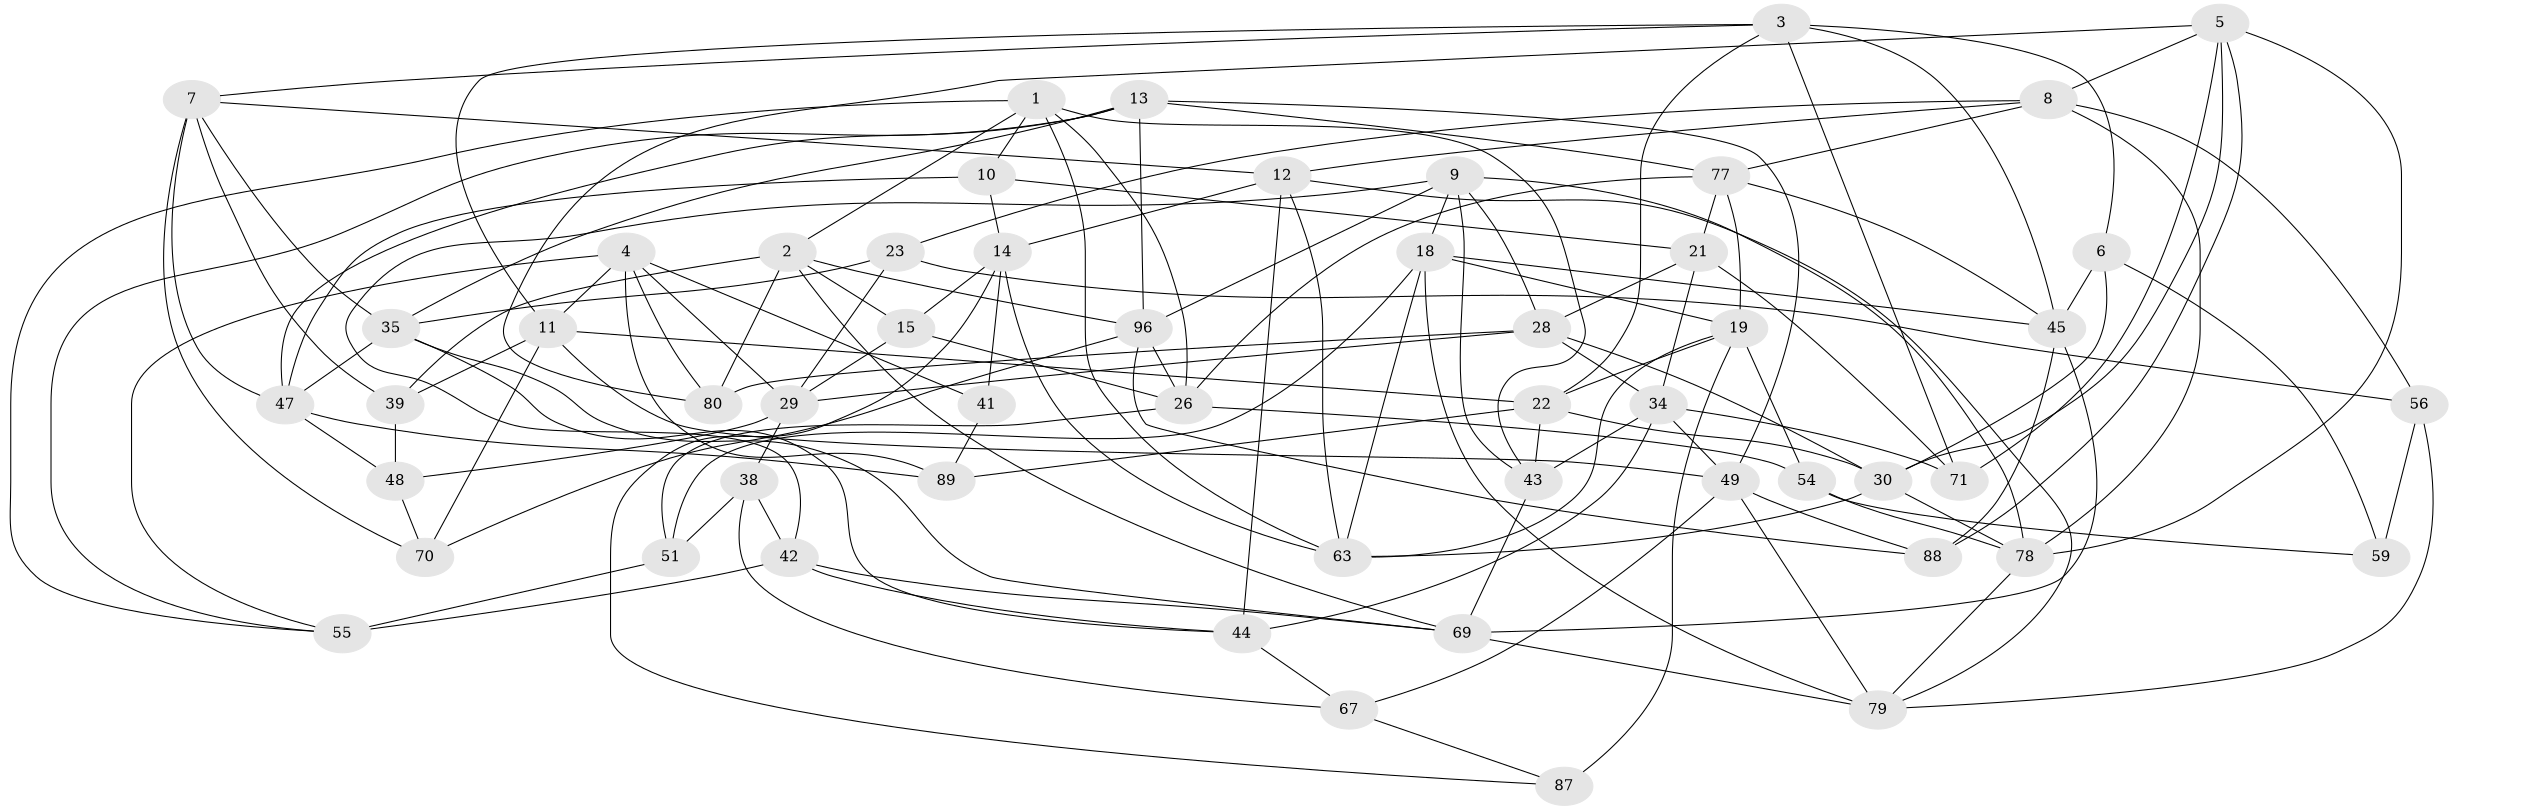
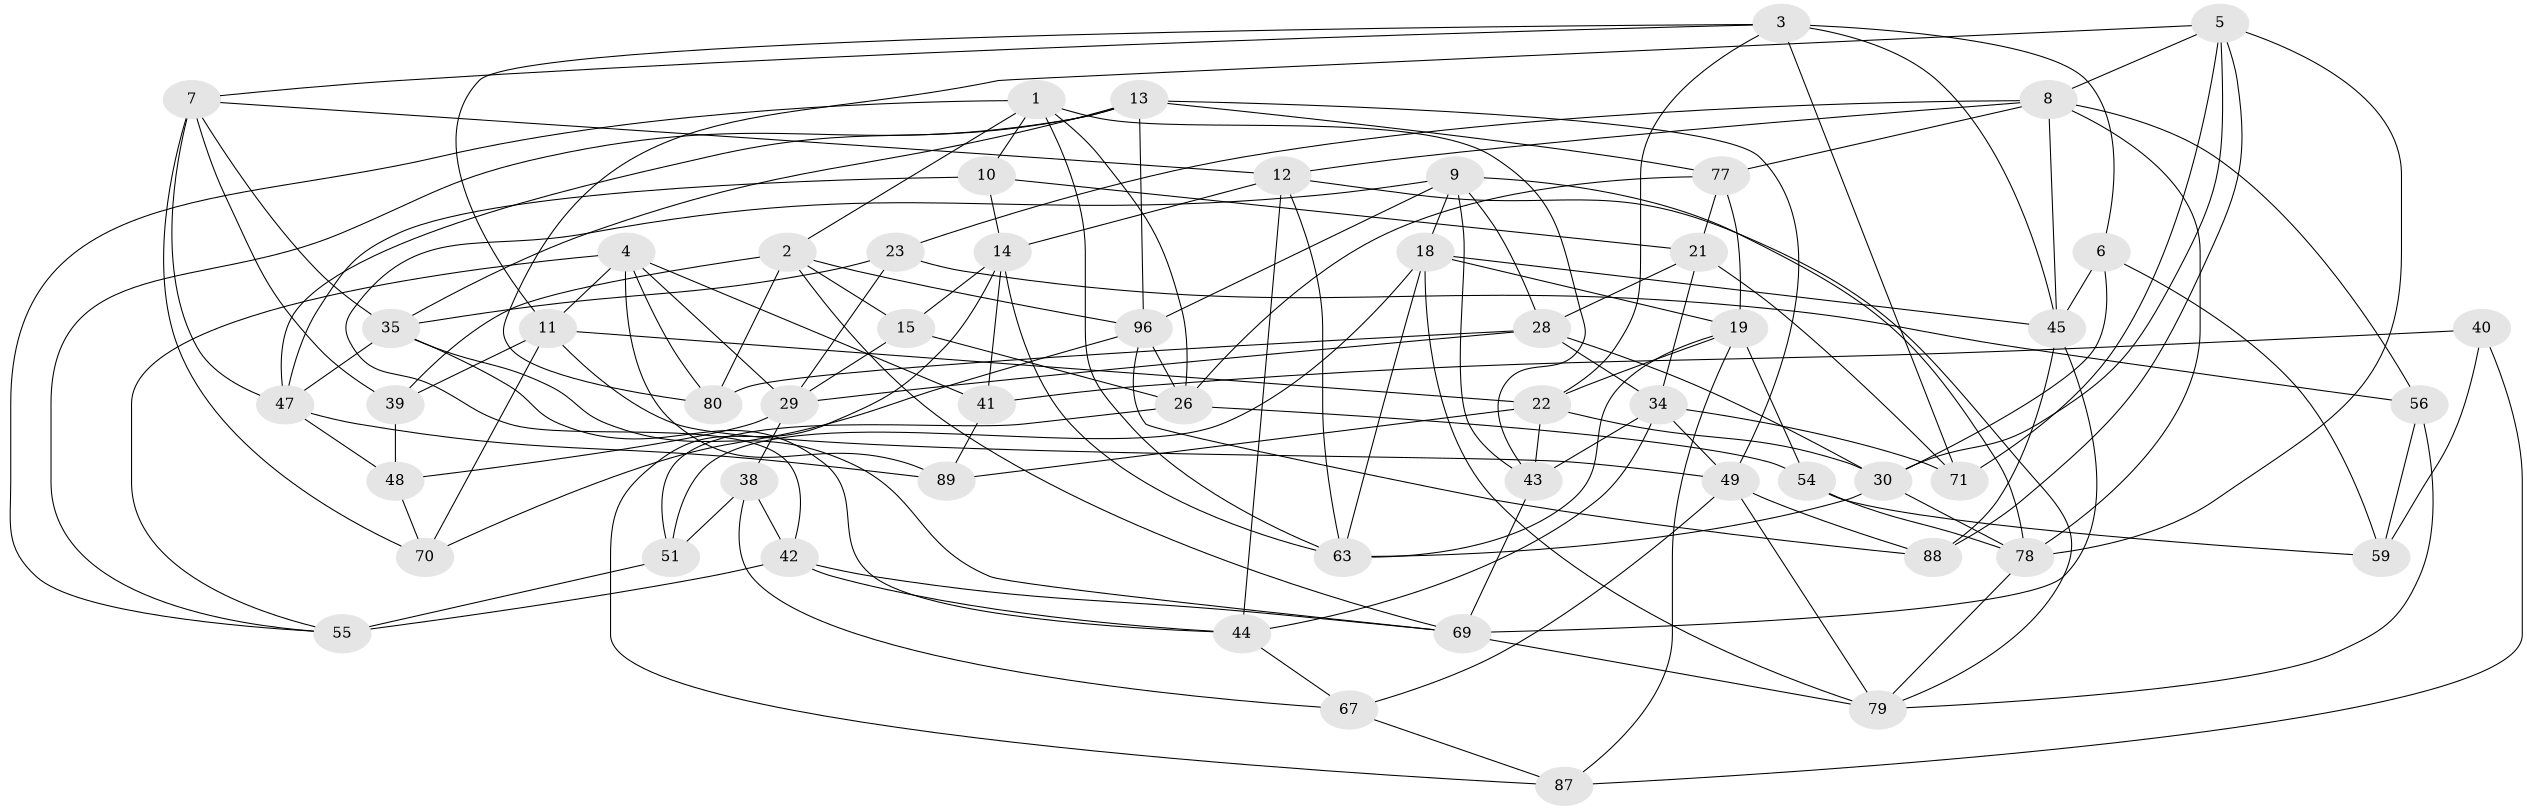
edge "77" -- "45": now "8" -- "45"
node "40": added
